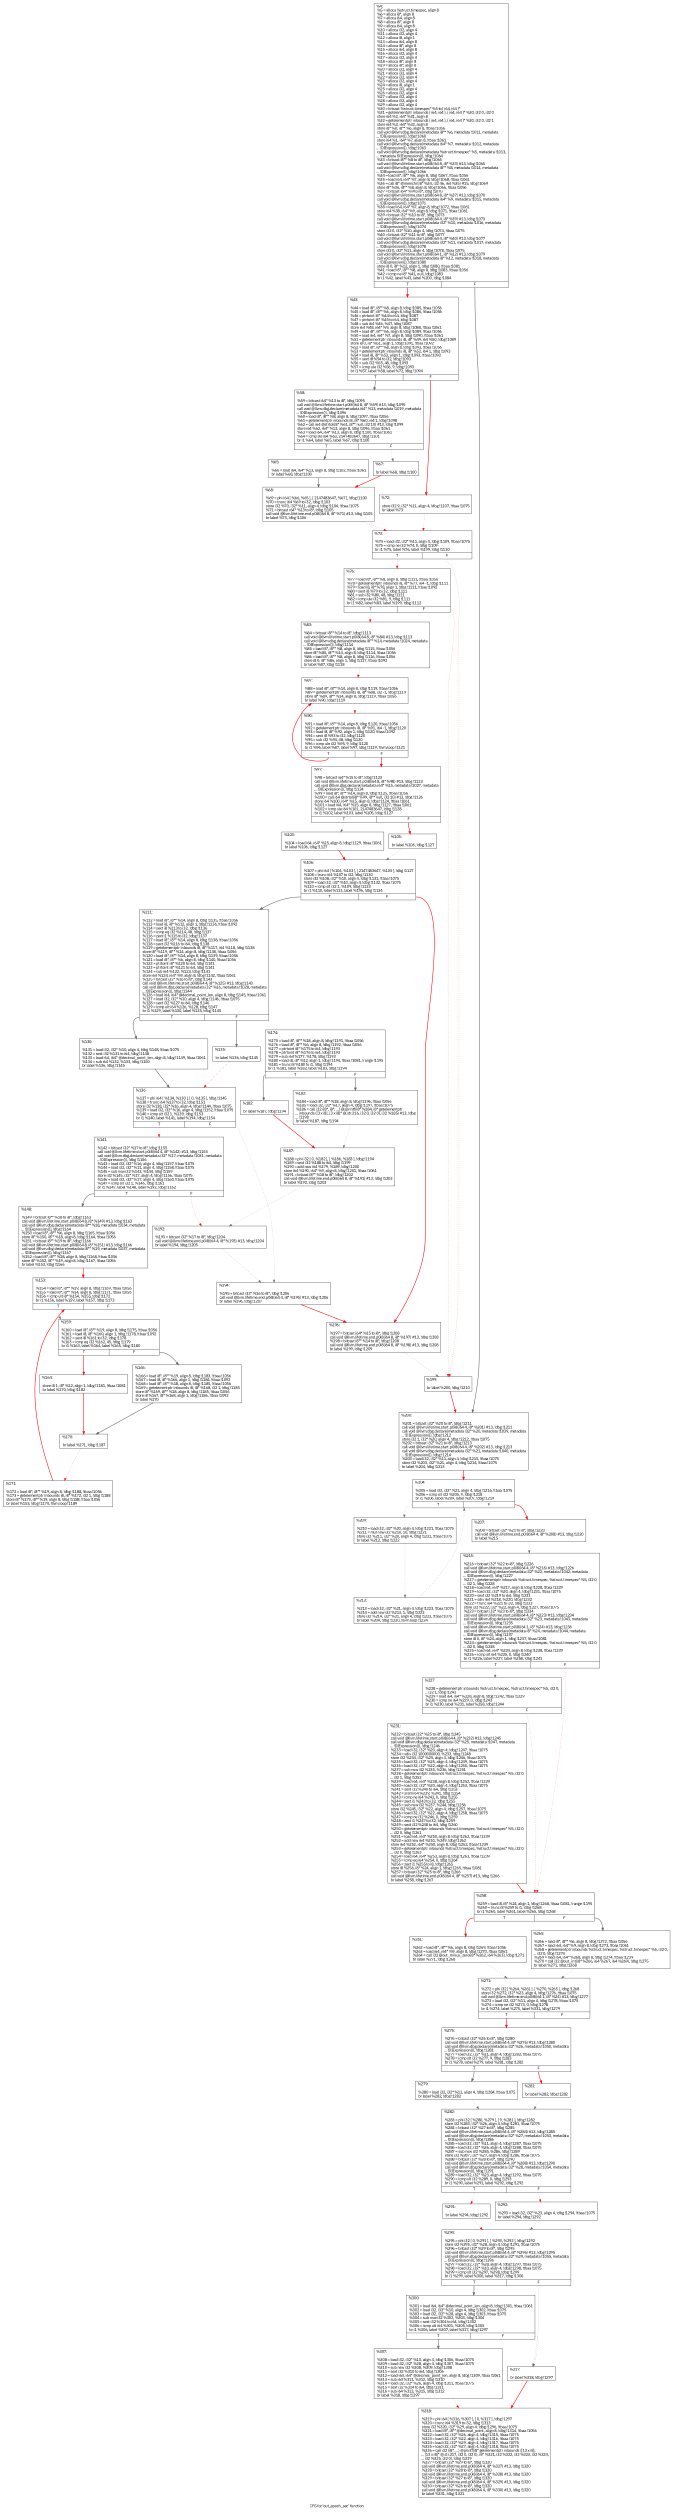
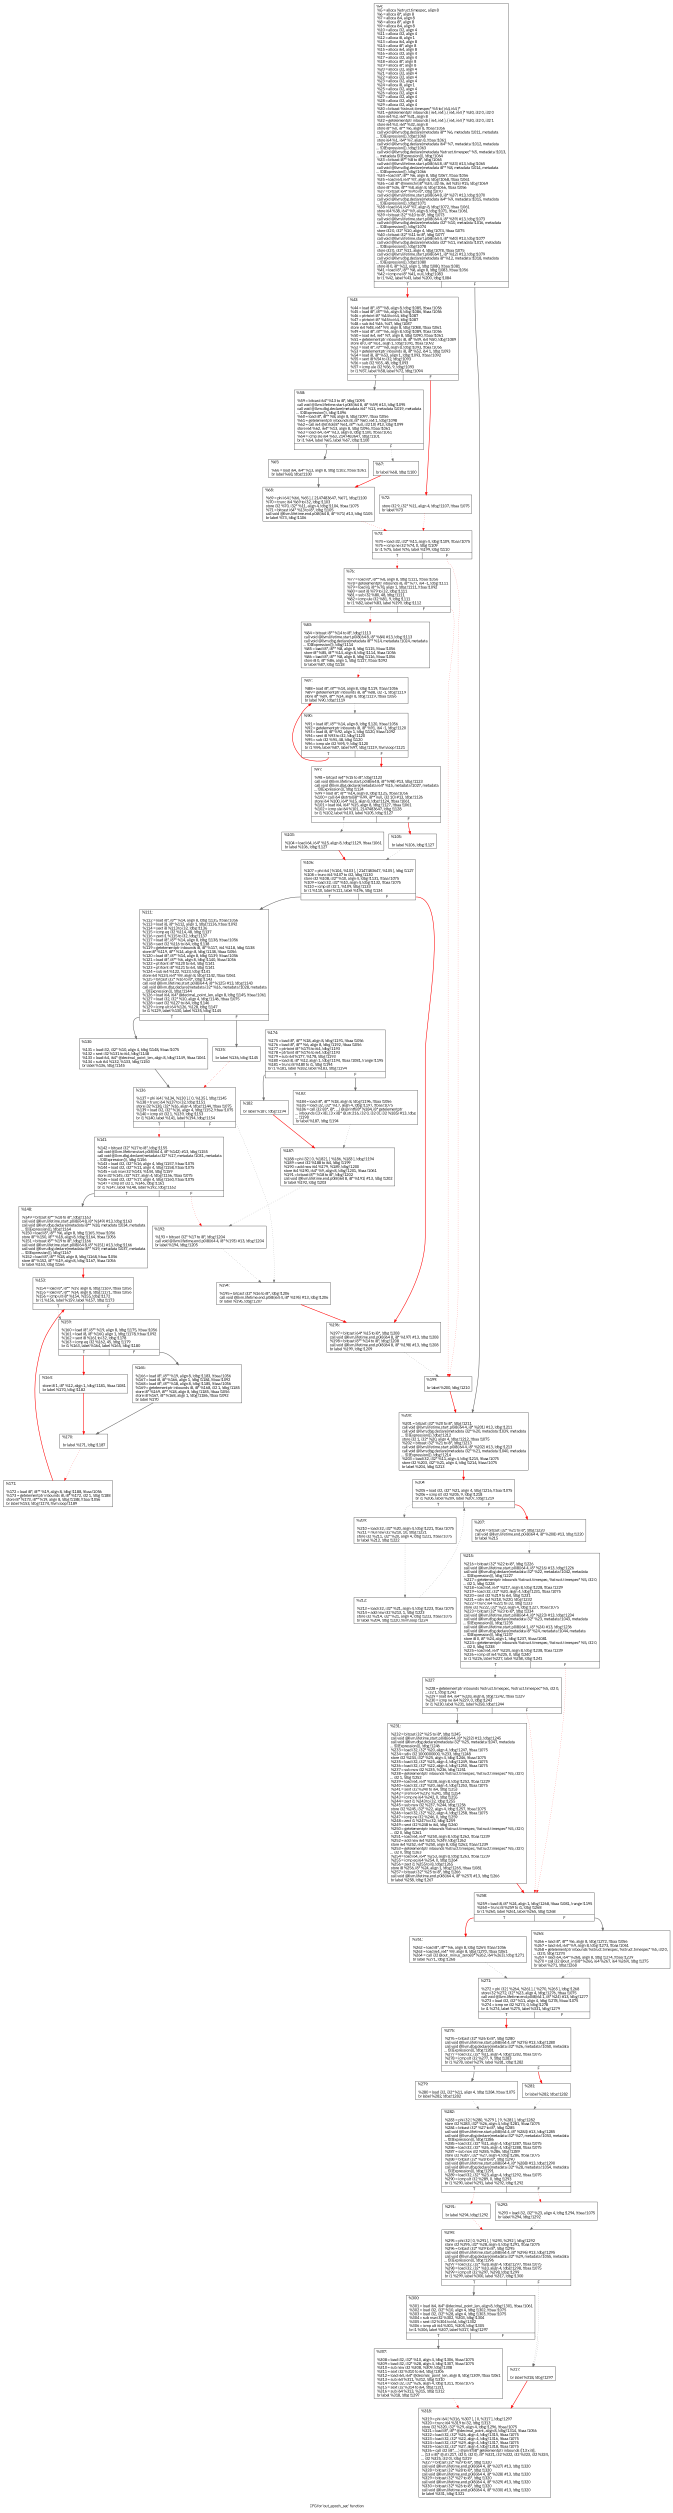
edge "%87:" -> "%90:": color red -> gray40
